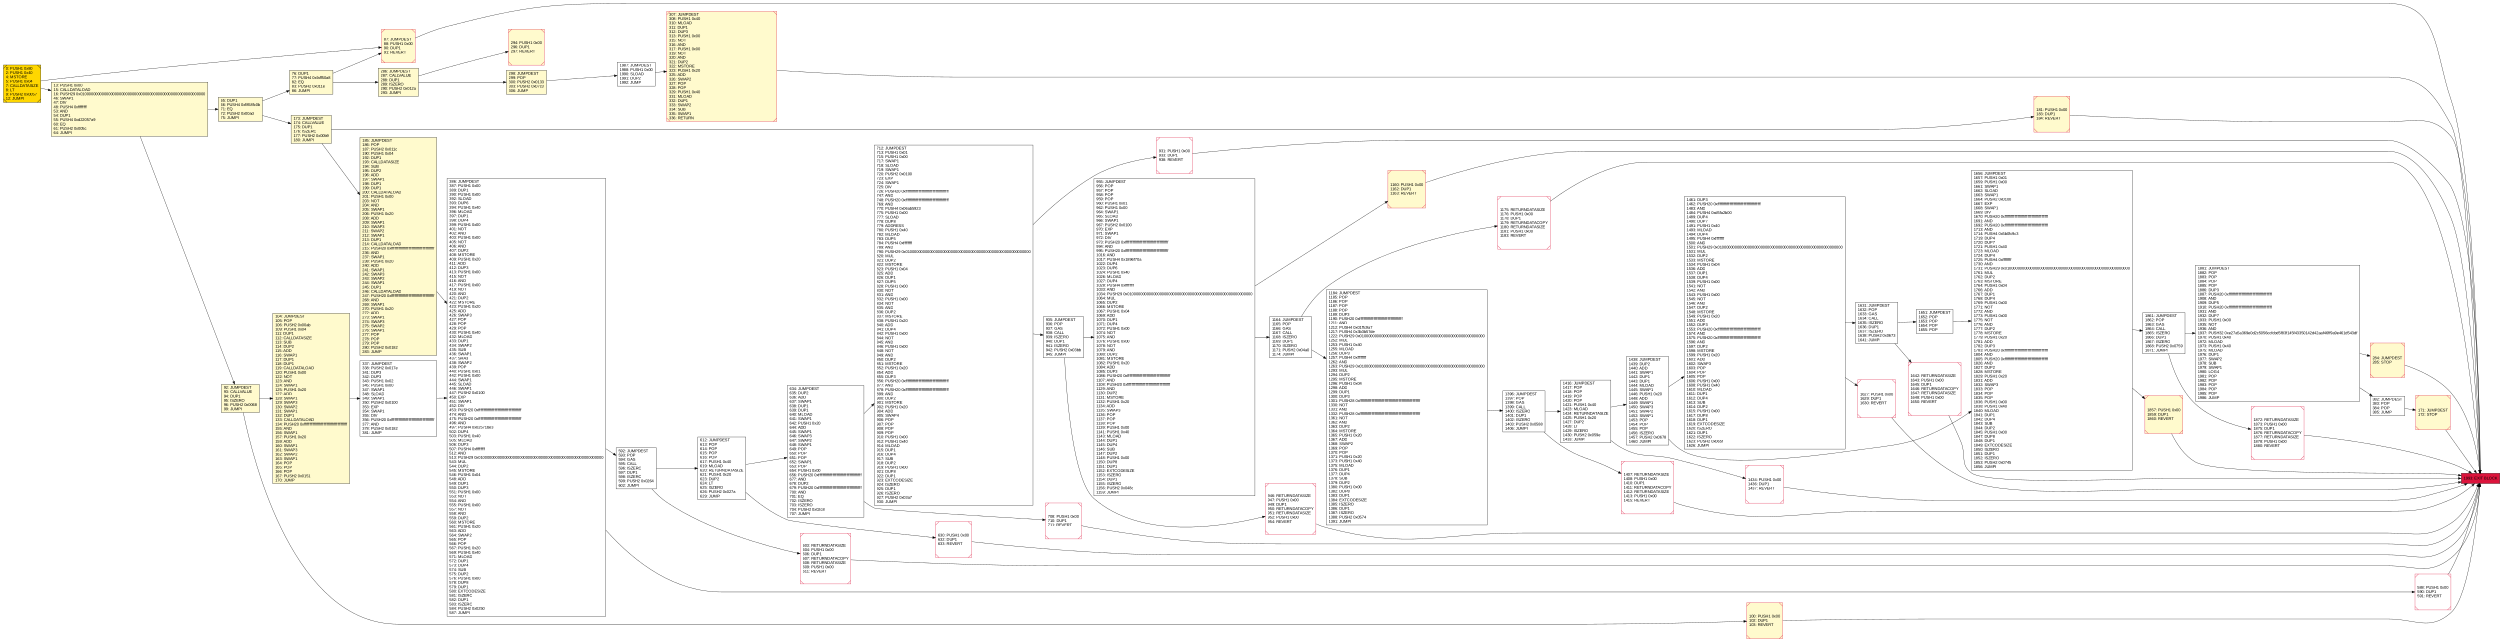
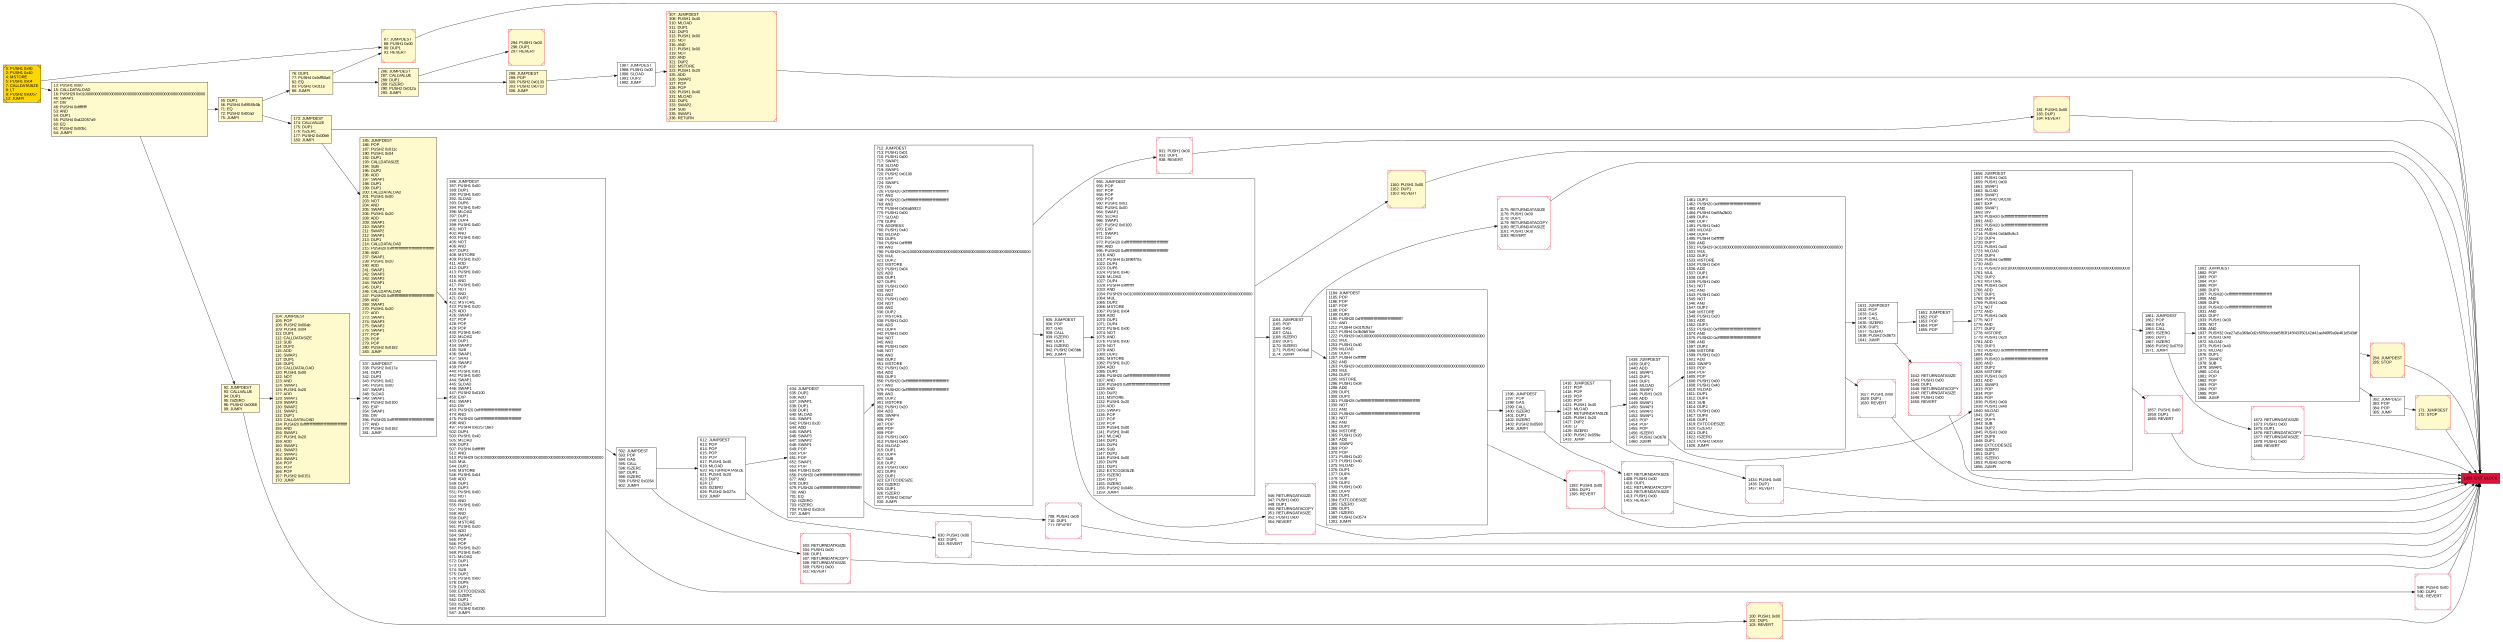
node "1857: PUSH1 0x00 1859: DUP1 1860: REVERT": fillcolor lemonchiffon -> white
node "1392: PUSH1 0x00 1394: DUP1 1395: REVERT": added
